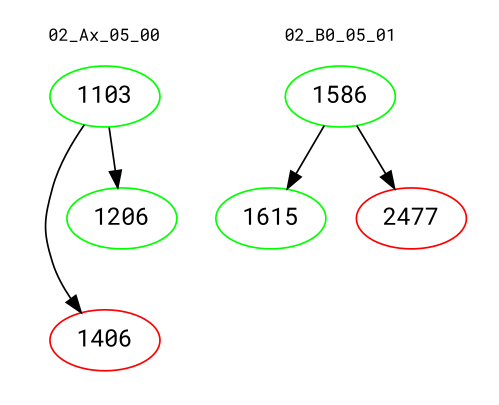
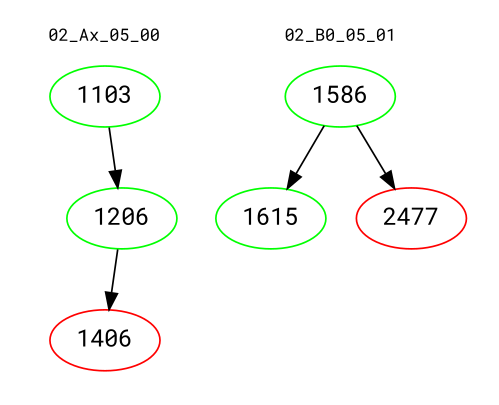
edge "1103" -> "1406": now "1206" -> "1406"
